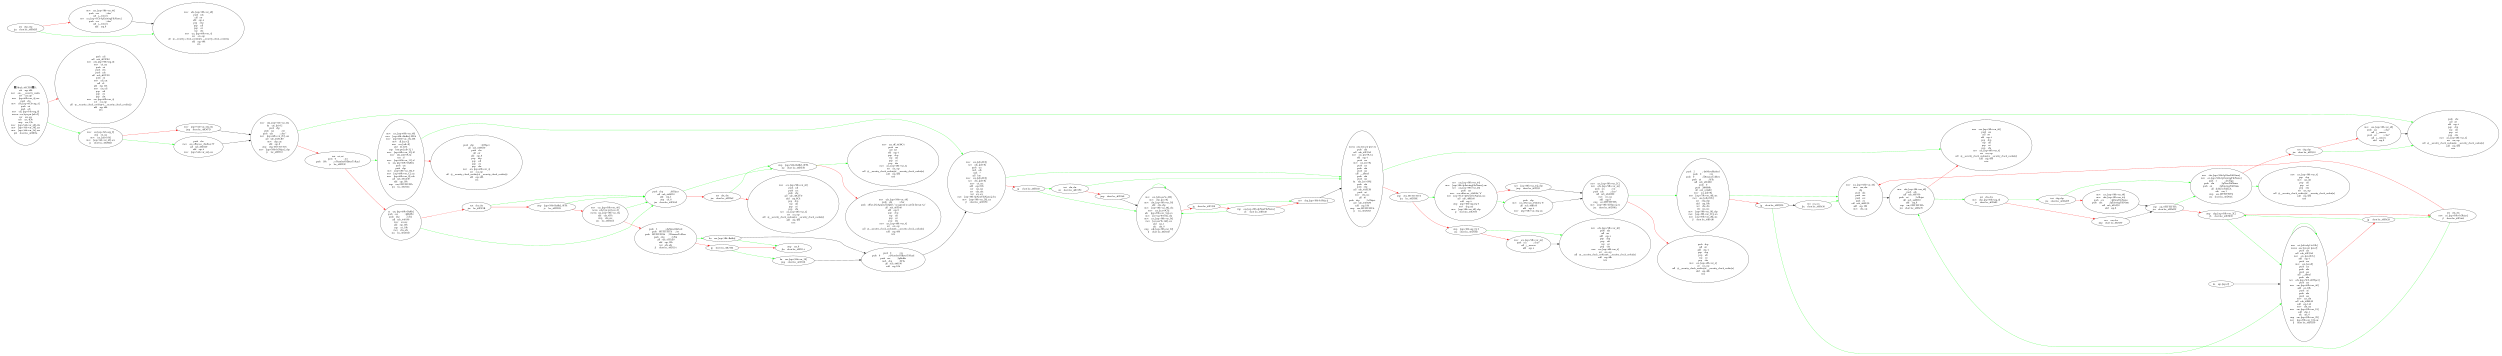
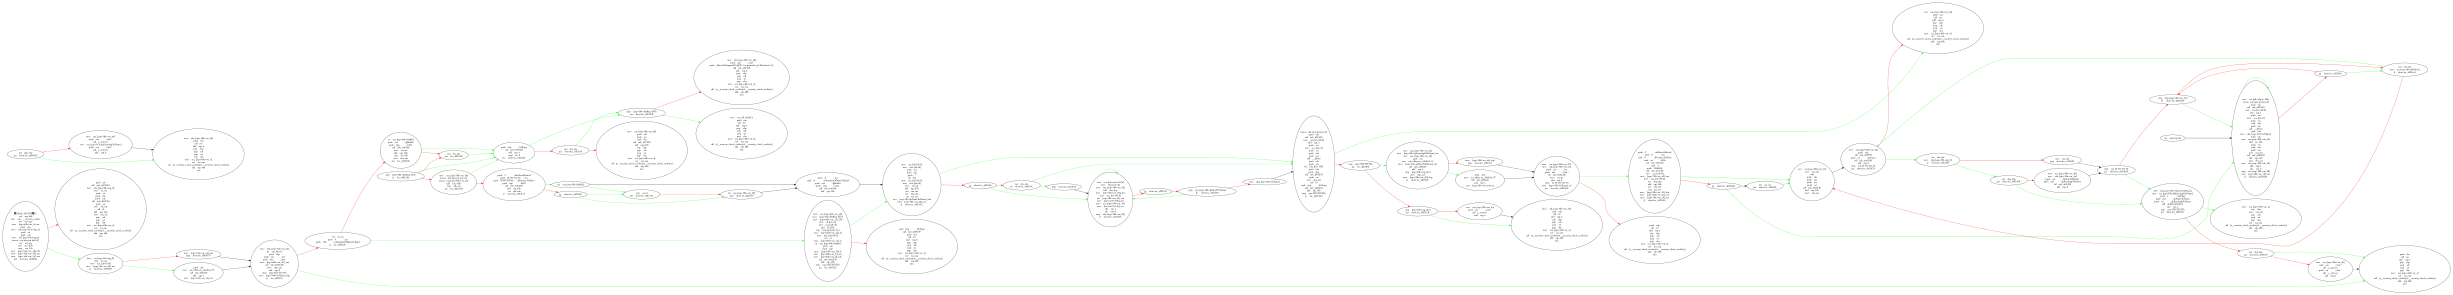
edge "jg      short loc_40D160" -> "test    ebx, ebx var     short loc_40D19C": color green -> red
edge "test    ebx, ebx var     short loc_40D19C" -> "jmp     short loc_40D160": color red -> green
edge "cmp     eax, 8 jbe     short loc_40D114" -> "lea     eax, [esp+58h+var_38] jmp     short loc_40D118": added
edge "jg      short loc_40D198" -> "mov     ebp, [esp+58h+hObject]": removed
edge "test    ebx, ebx jnz     loc_40D21B" -> "cmp     [esp+58h+Buffer], 0FFh jz      loc_40D21B": reversed
edge "jg      short loc_40D428" -> "cmp     ebp, [esp+58h+var_2C] jb      short loc_40D3D0": color green -> red
edge "jg      short loc_40D10E" -> "cmp     eax, 8 jbe     short loc_40D114": color red -> green
